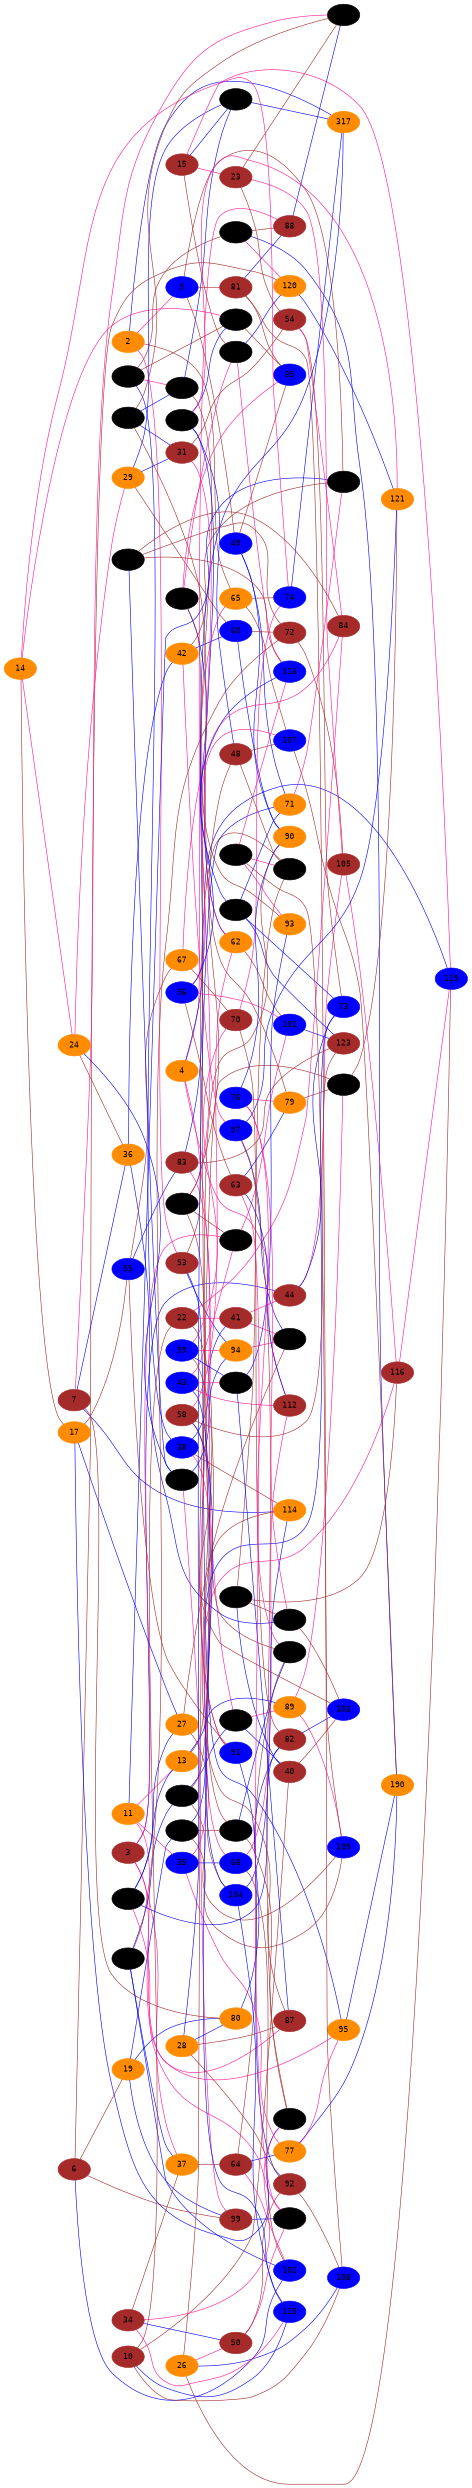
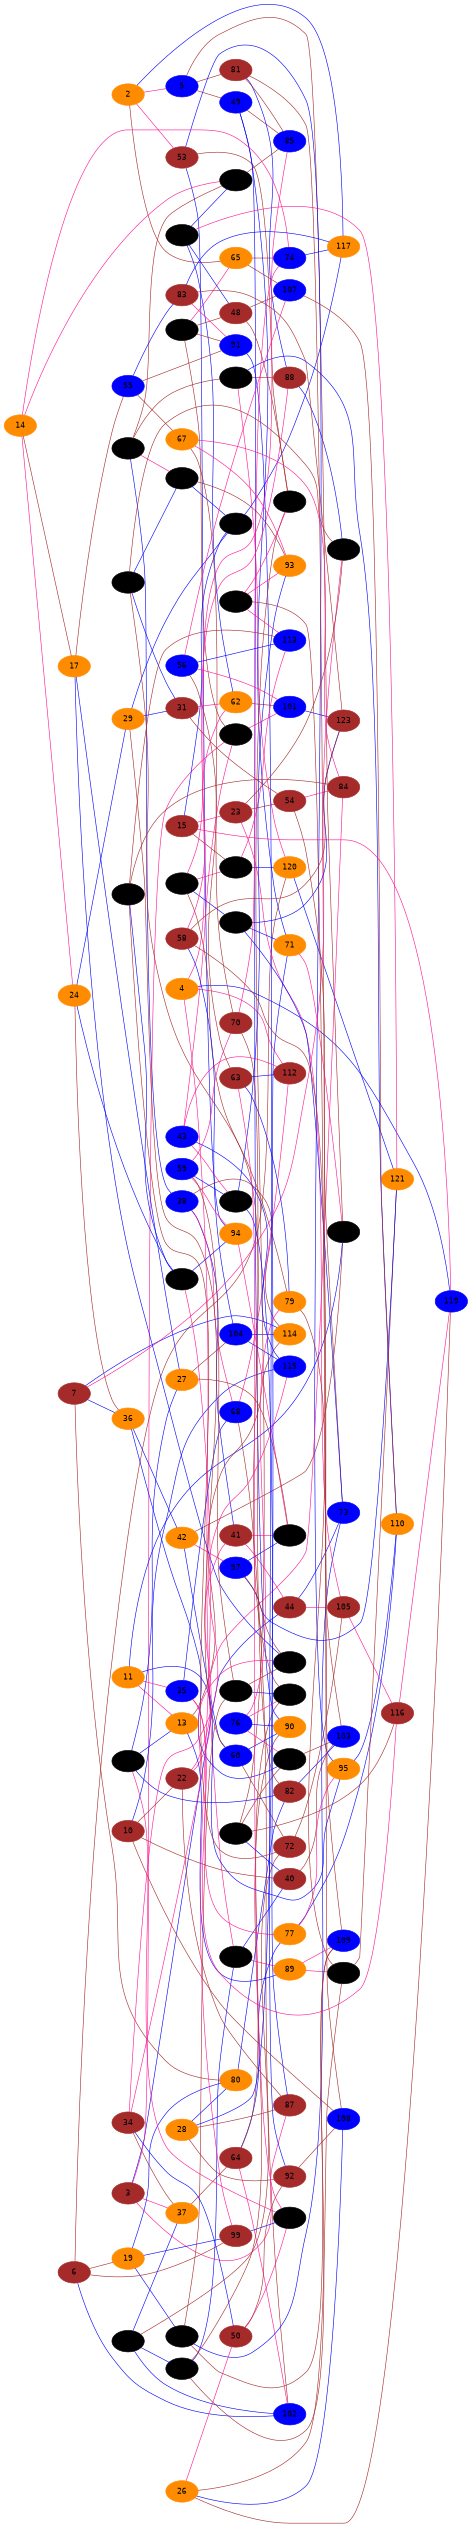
node "317": label "317" -> "117"
edge "67" -- "93": added
edge "29" -- "24": color deeppink -> blue
node "190": label "190" -> "110"
edge "11" -- "95": color deeppink -> blue
